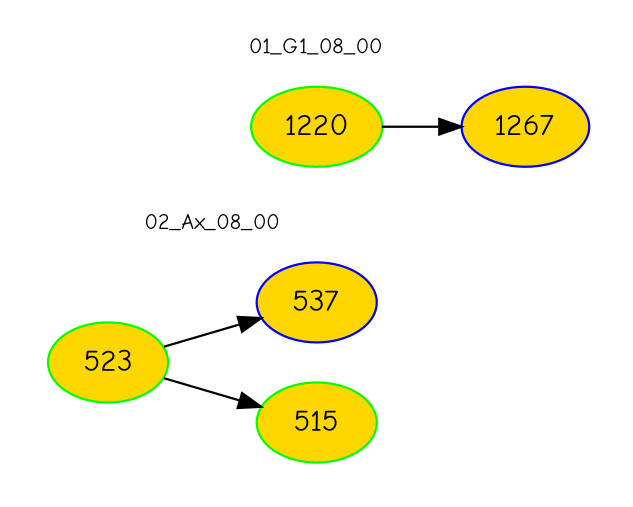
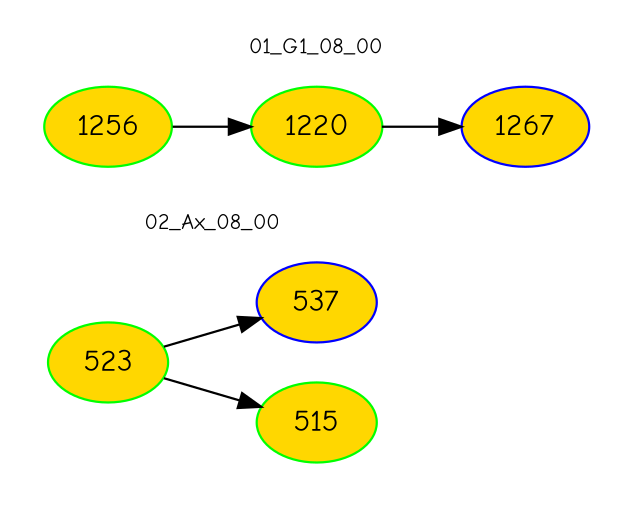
node "1256": added
